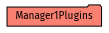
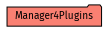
node "Manager1Plugins": label "Manager1Plugins" -> "Manager4Plugins"
